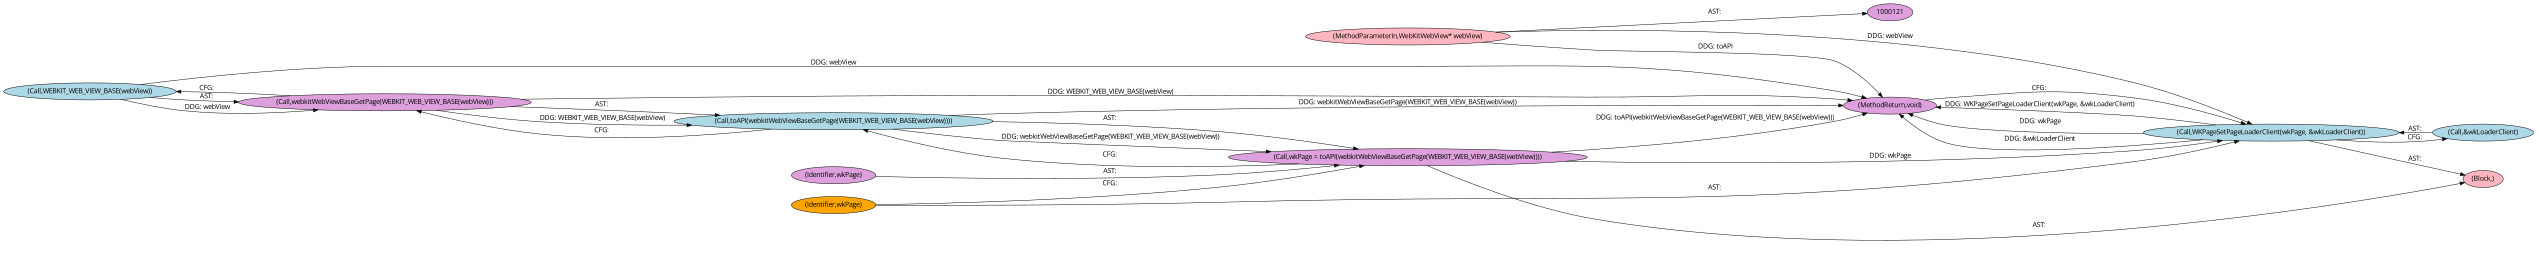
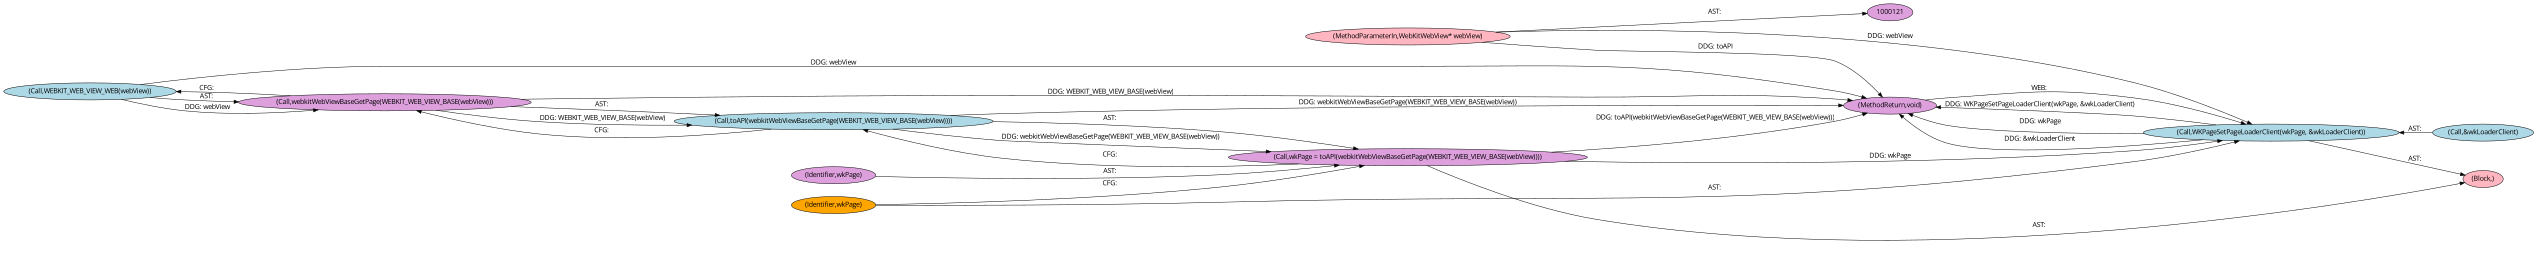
edge "(MethodReturn,void)" -> "(Call,WKPageSetPageLoaderClient(wkPage, &wkLoaderClient))": label "CFG: " -> "WEB: "
node "(Call,WEBKIT_WEB_VIEW_BASE(webView))": label "(Call,WEBKIT_WEB_VIEW_BASE(webView))" -> "(Call,WEBKIT_WEB_VIEW_WEB(webView))"
edge "(Call,WKPageSetPageLoaderClient(wkPage, &wkLoaderClient))" -> "(Call,&wkLoaderClient)": removed, label "CFG:"
